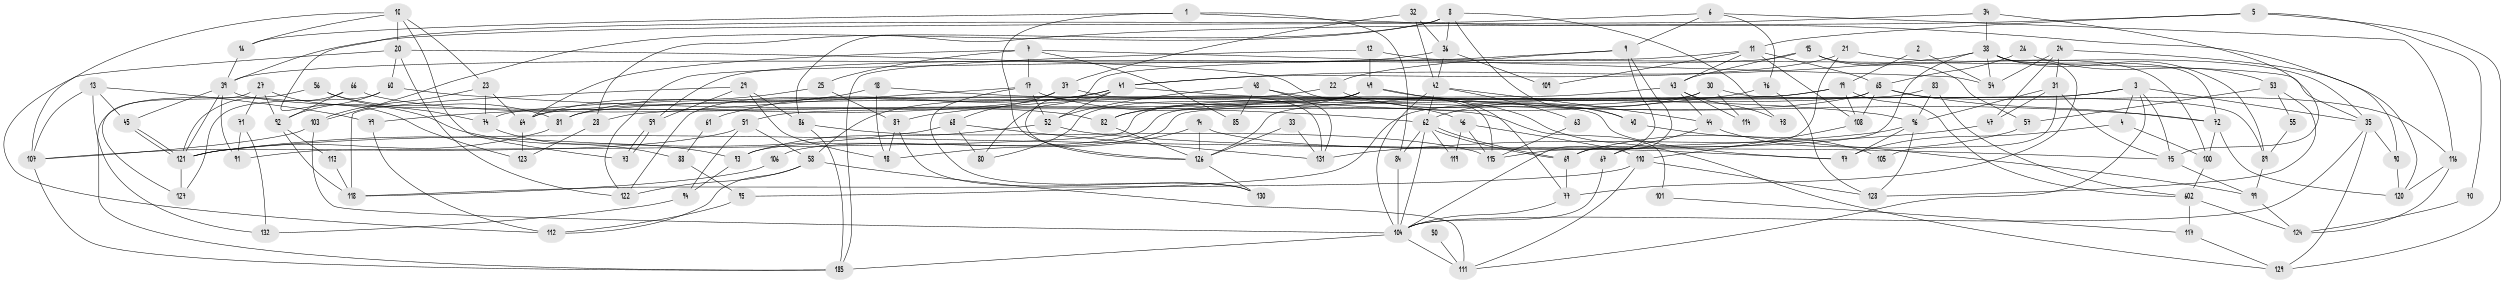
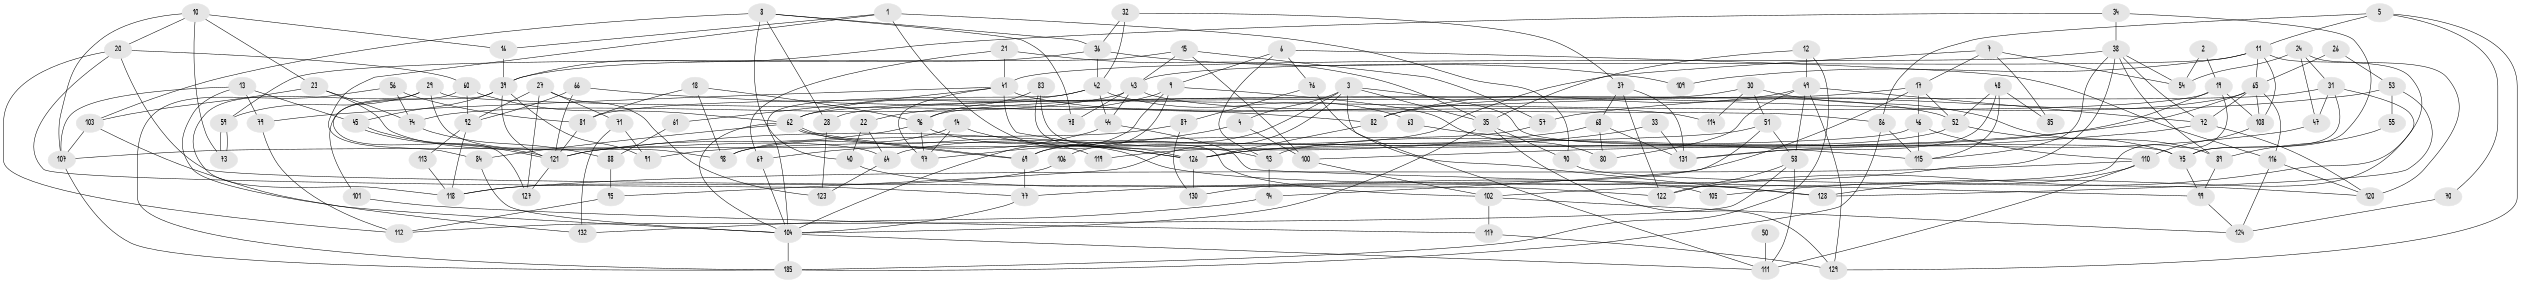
node "25": removed
node "602": label "602" -> "102"
